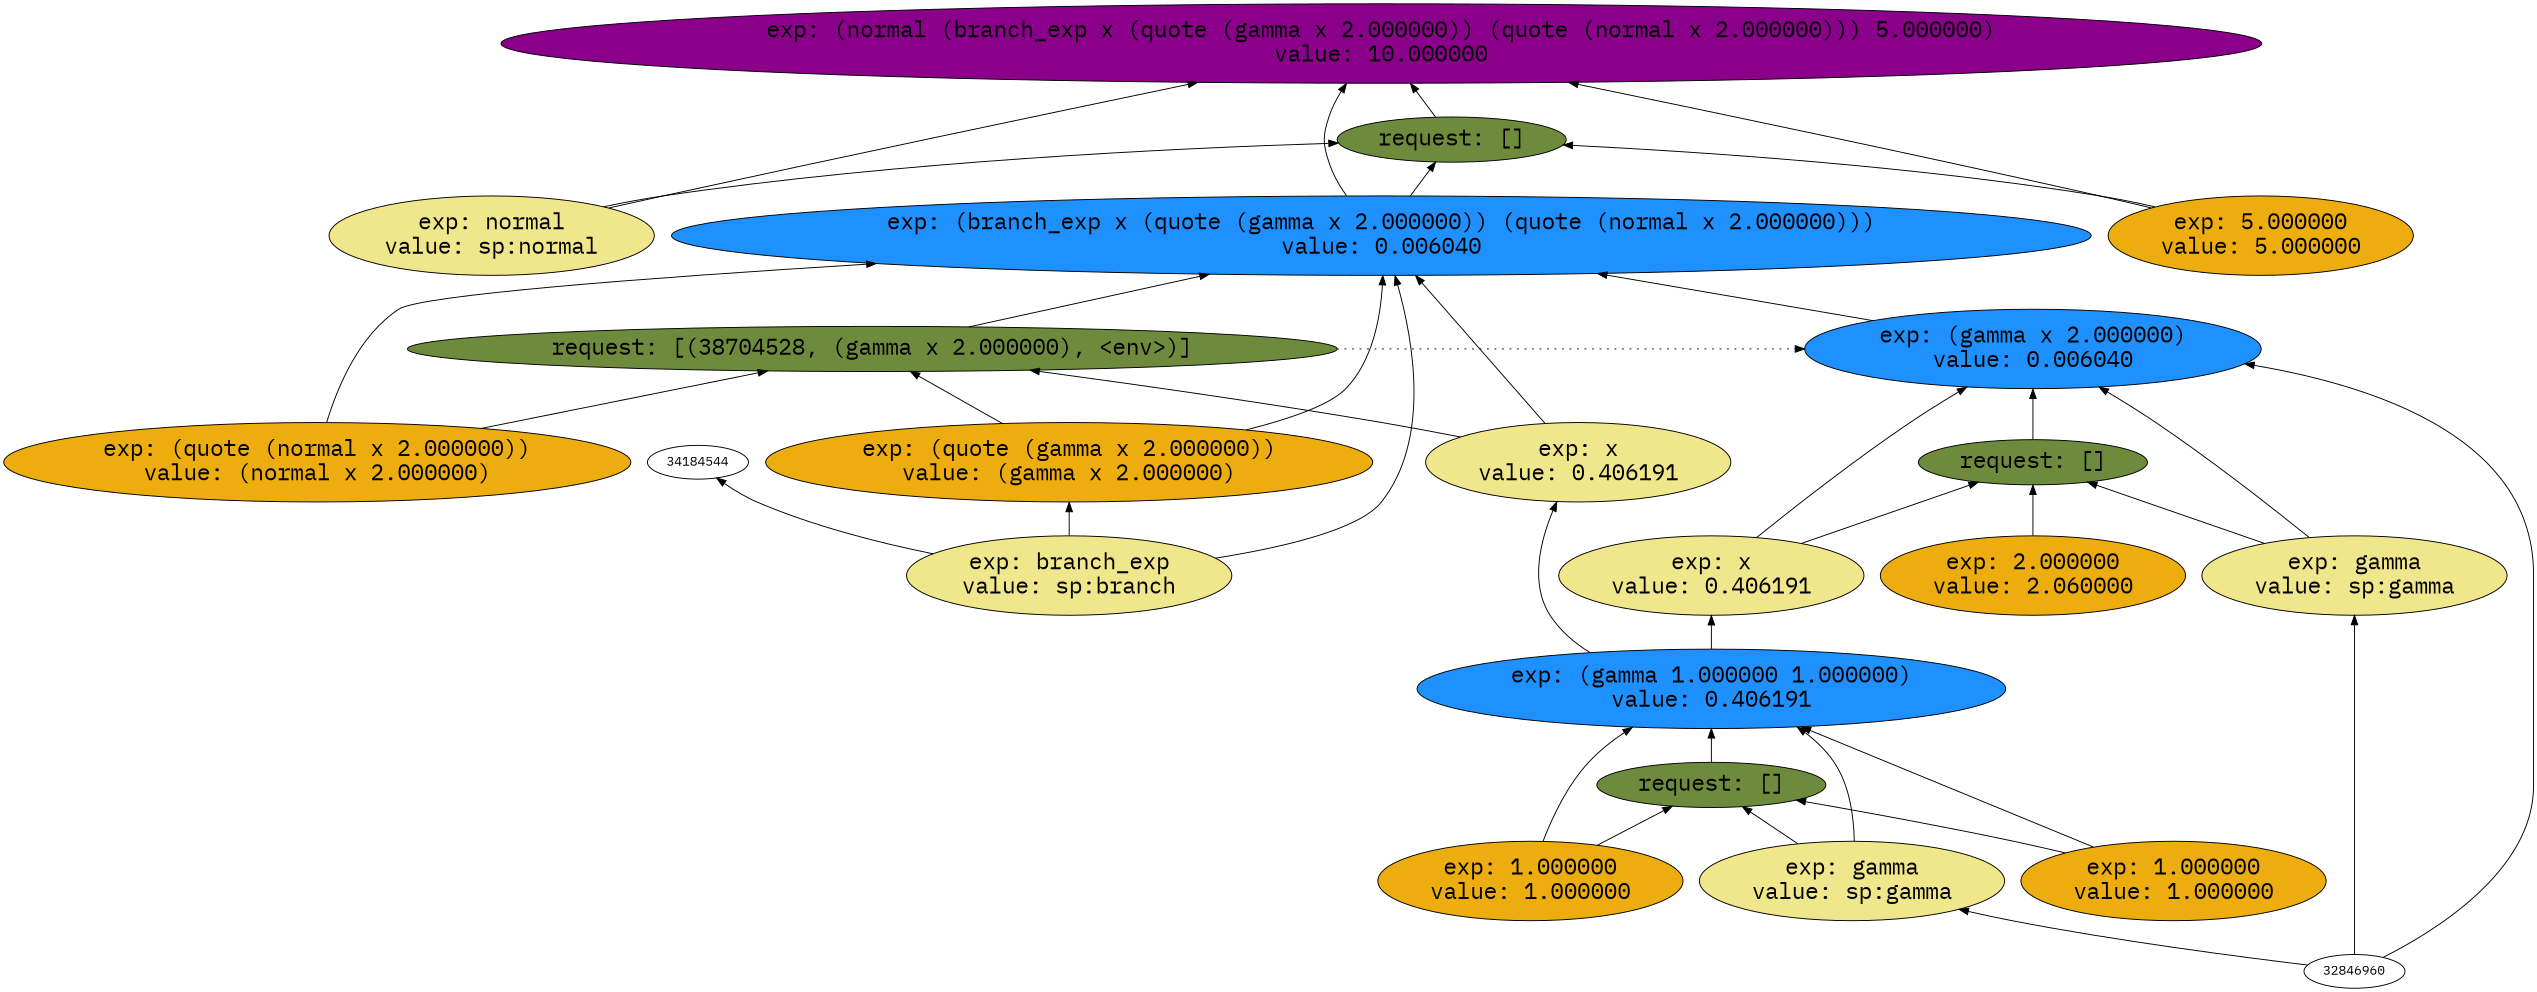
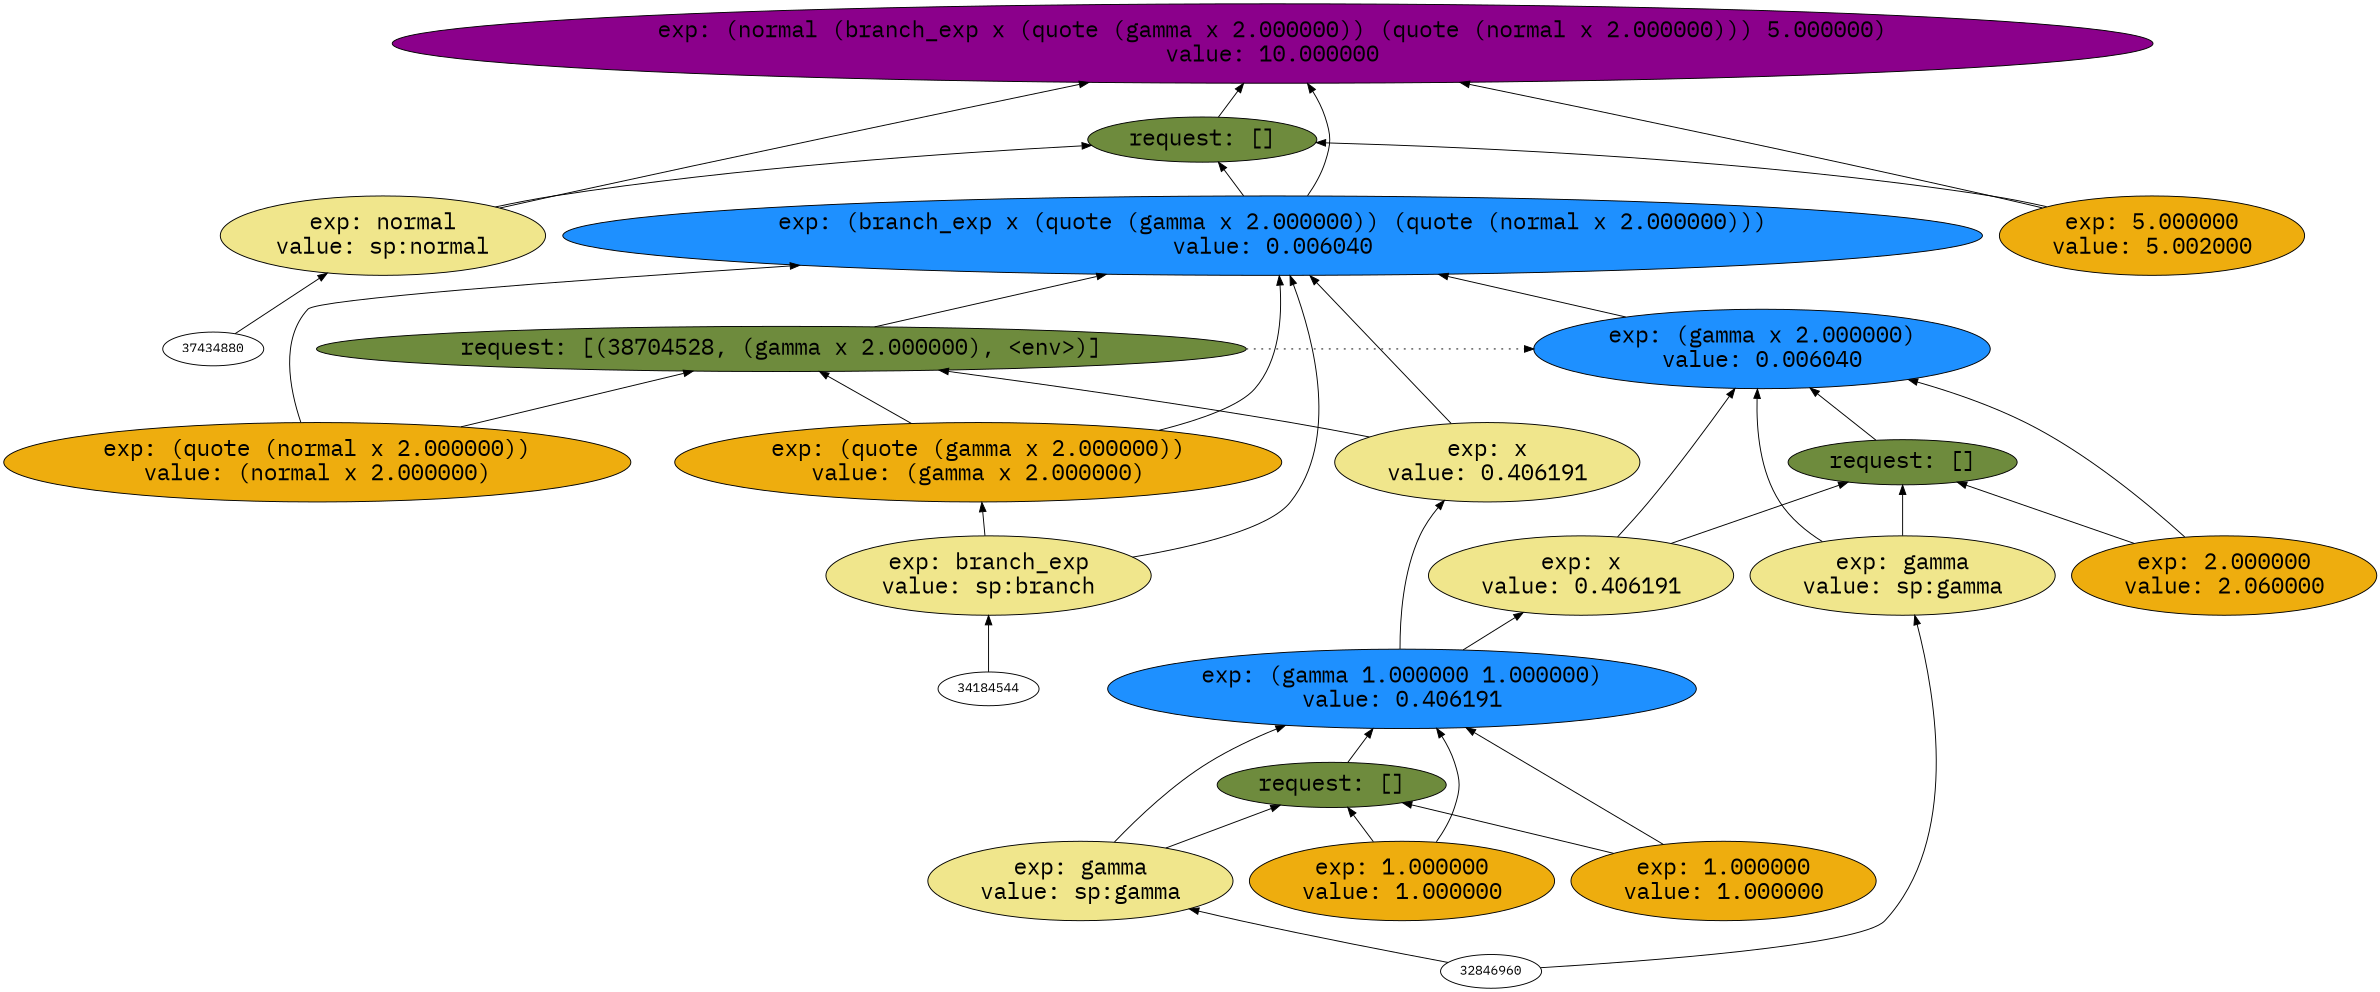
node "exp: 5.000000 value: 5.000000": label "exp: 5.000000 value: 5.000000" -> "exp: 5.000000 value: 5.002000"
node "37434880": added
edge "exp: branch_exp value: sp:branch" -> "34184544": reversed
edge "32846960" -> "exp: (gamma x 2.000000) value: 0.006040": now "exp: 2.000000 value: 2.060000" -> "exp: (gamma x 2.000000) value: 0.006040"
